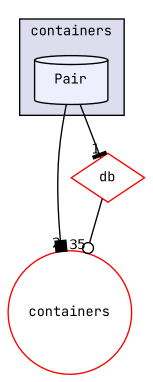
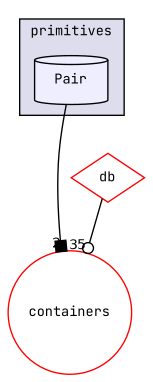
cluster "containers": label "containers" -> "primitives"
edge "Pair" -> "db": removed
